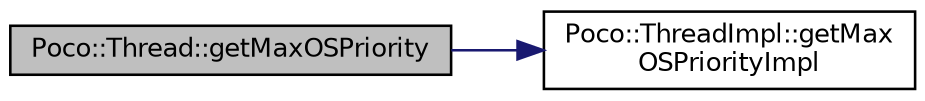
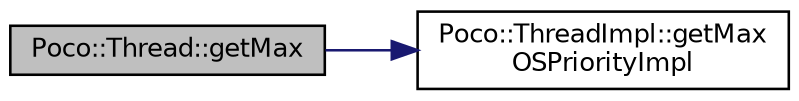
node "Poco::Thread::getMaxOSPriority": label "Poco::Thread::getMaxOSPriority" -> "Poco::Thread::getMax"
